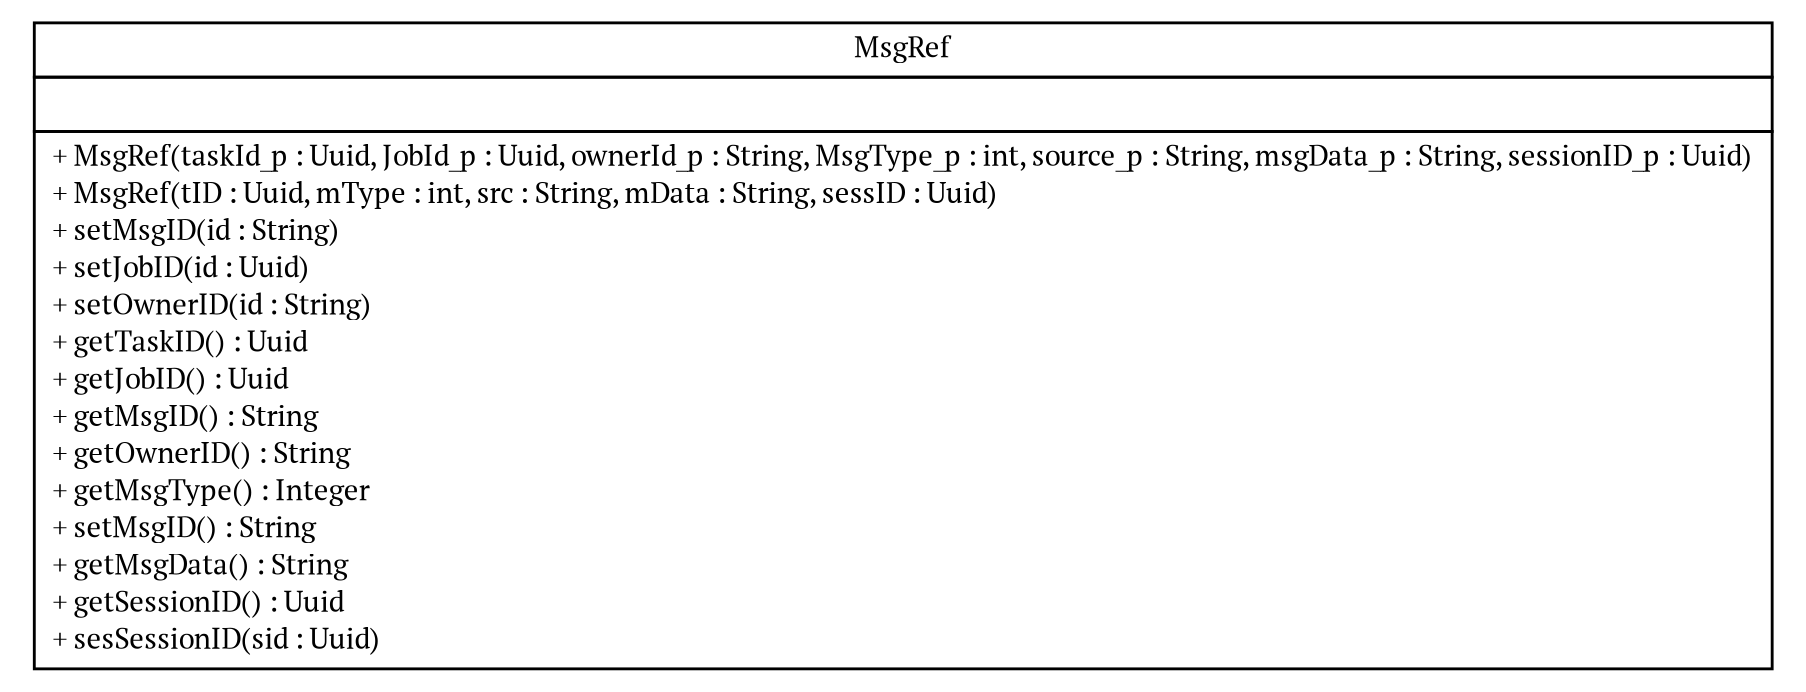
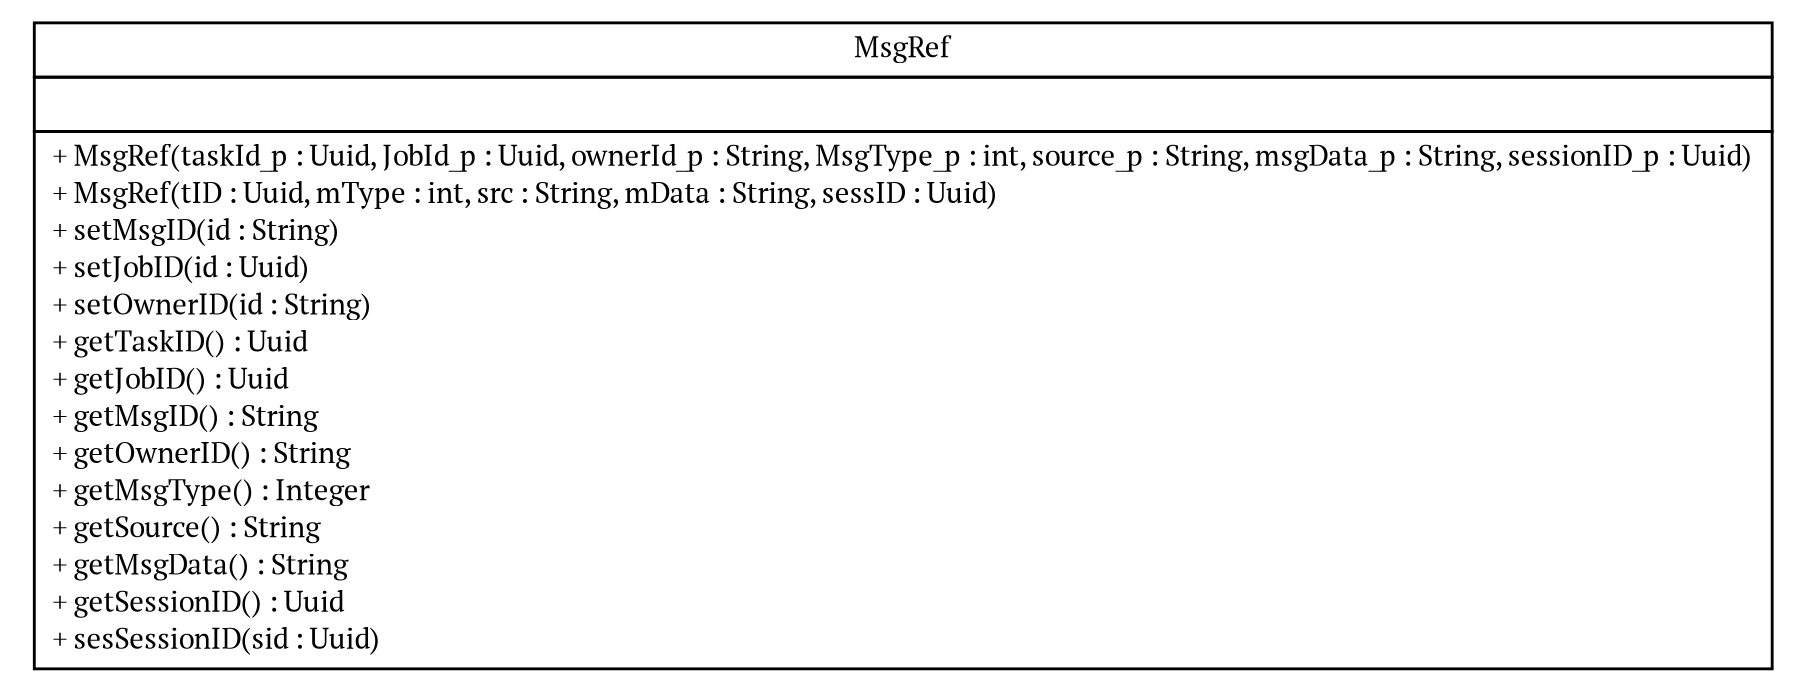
node "MsgRef": text "+ setMsgID() : String" -> "+ getSource() : String"
